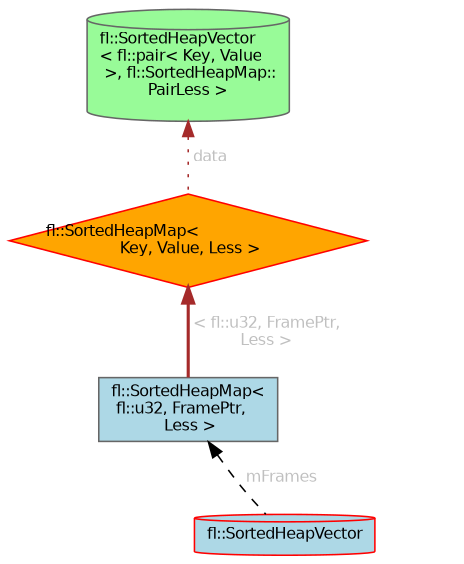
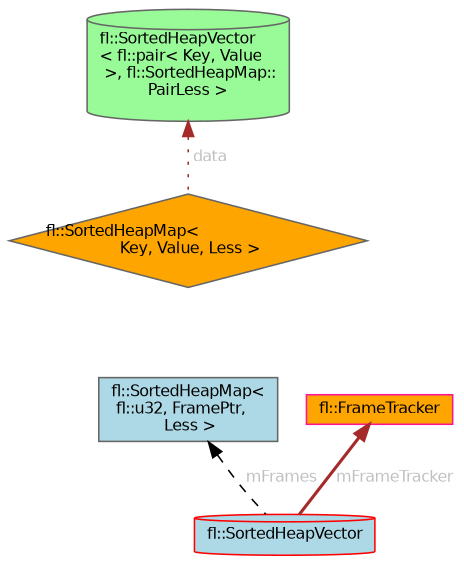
node "fl::SortedHeapMap< Key, Value, Less >": color red -> gray40
edge "fl::SortedHeapMap< fl::u32, FramePtr, Less >" -> "fl::SortedHeapMap< Key, Value, Less >": removed, label "< fl::u32, FramePtr, Less >"
node "fl::FrameTracker": added
